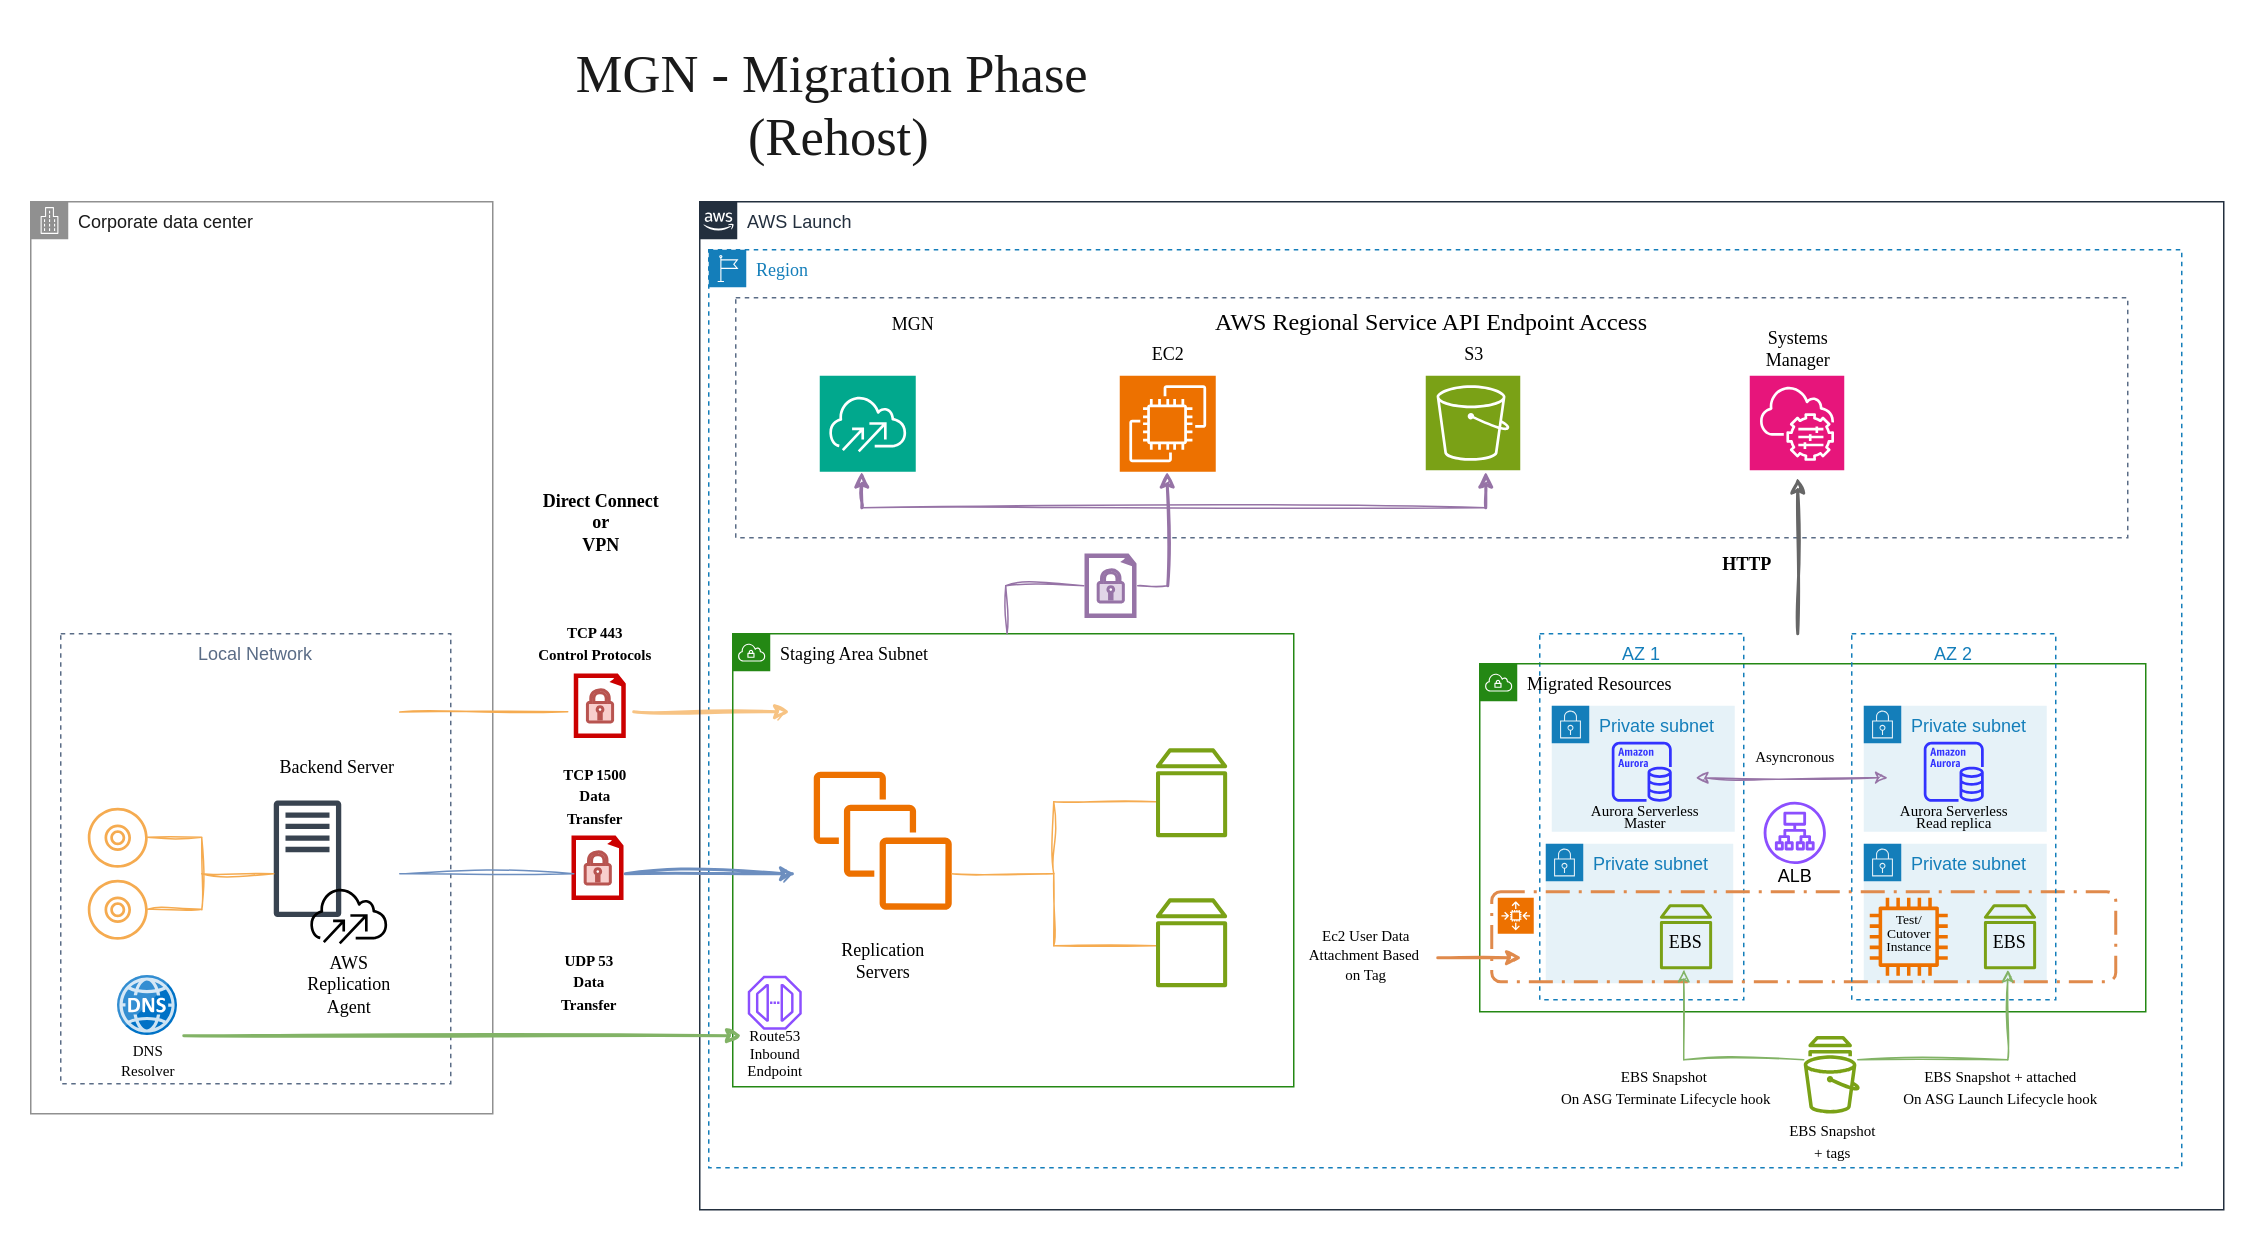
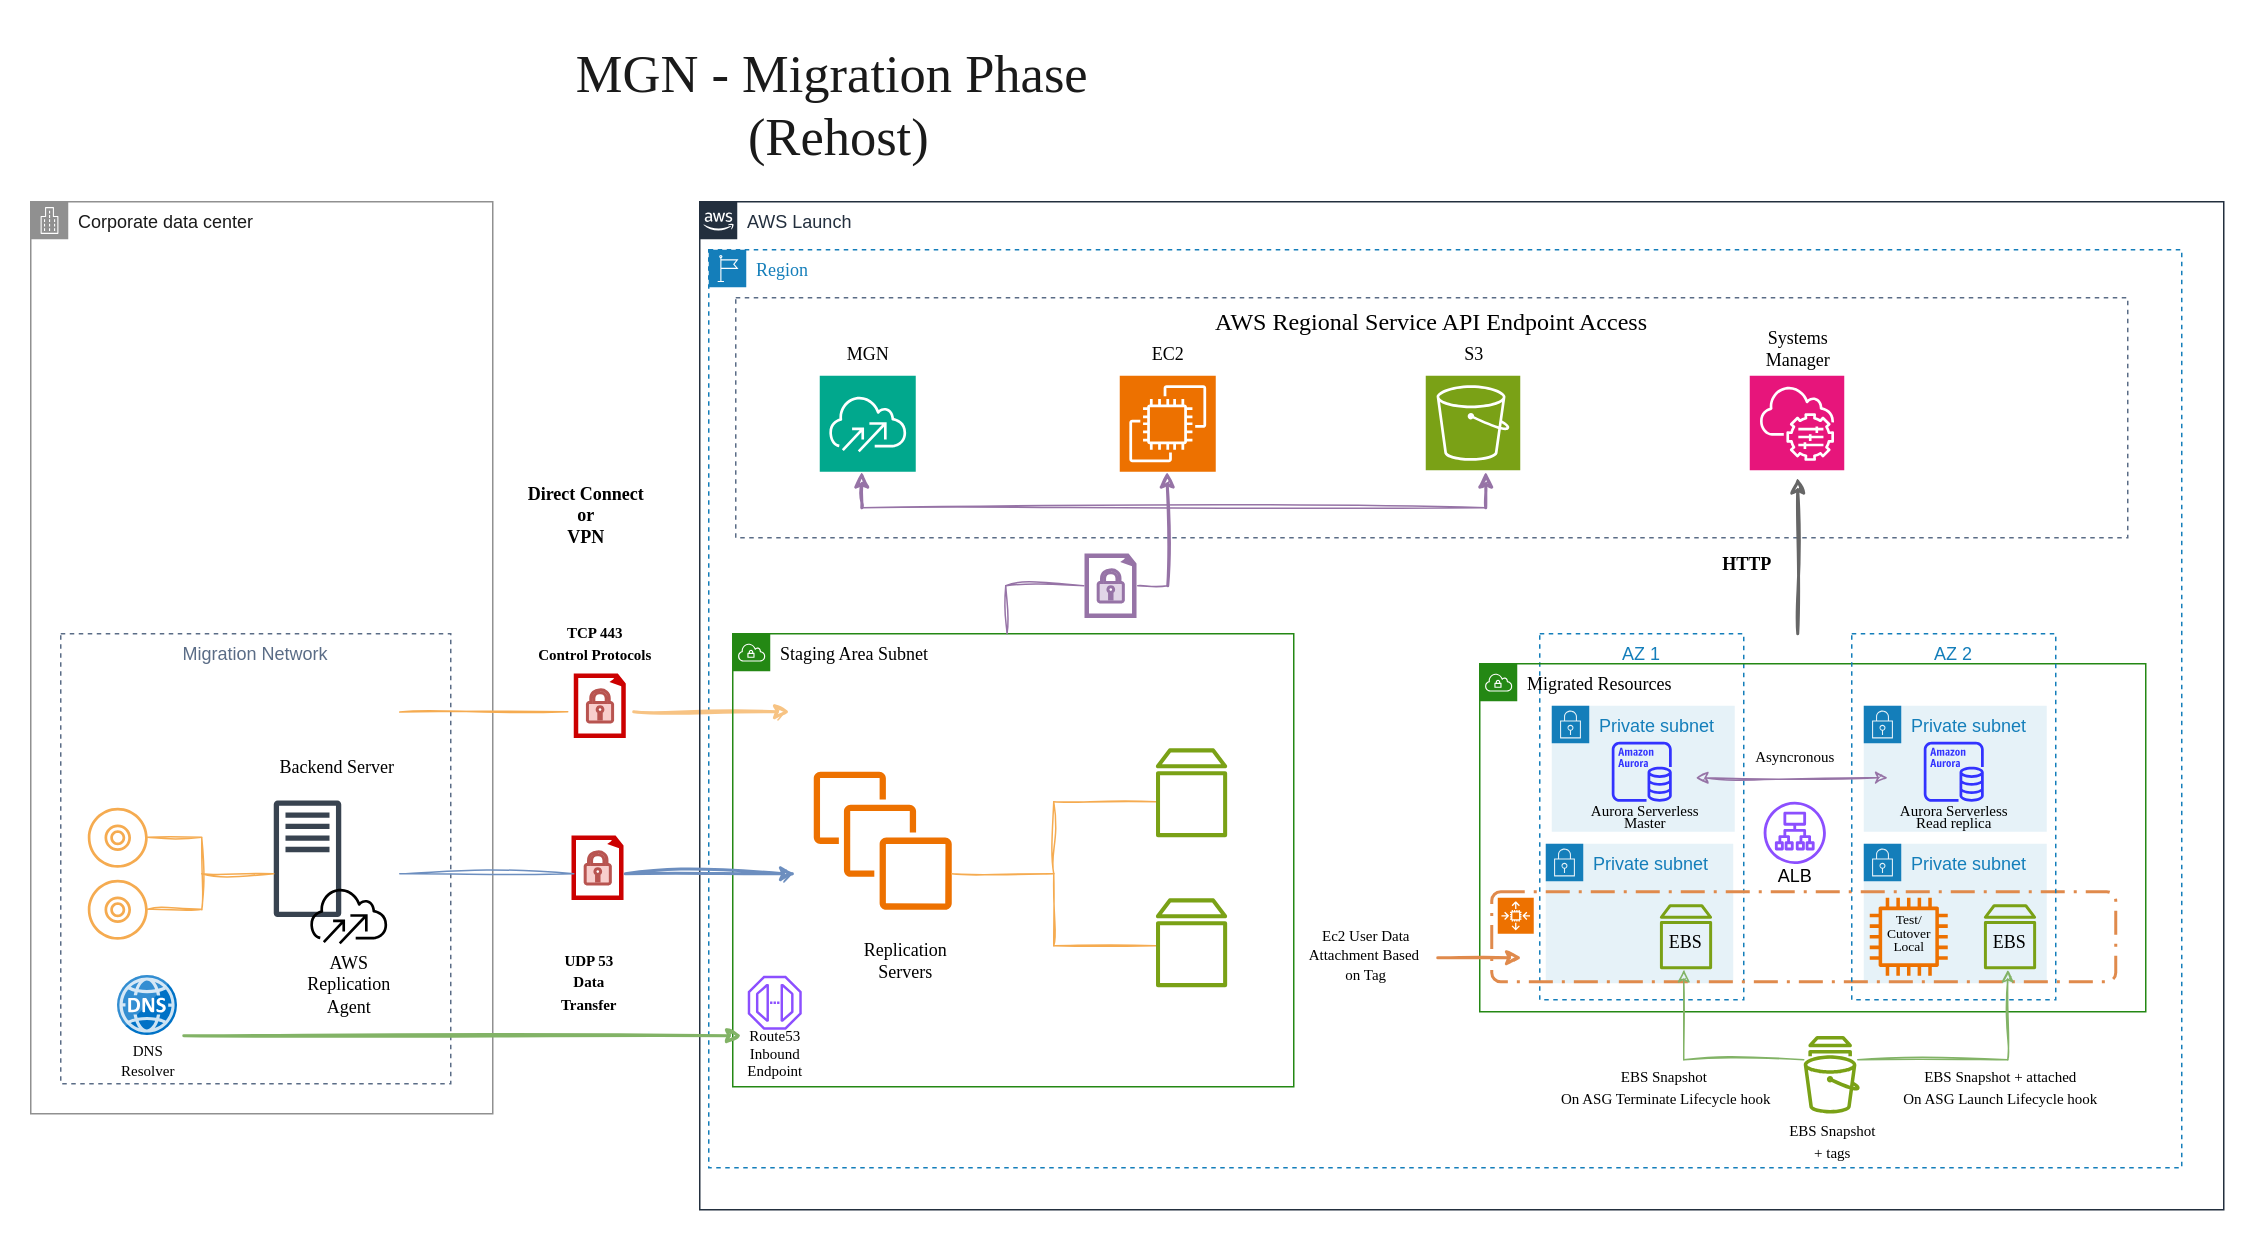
node "MGN": moved (913, 325) -> (868, 355)
node "Direct Connect or VPN": moved (600, 523) -> (585, 515)
node "Local Network": label "Local Network" -> "Migration Network"
node "TCP 1500 Data Transfer": removed
node "Test/ Cutover Instance": label "Test/ Cutover Instance" -> "Test/ Cutover Local"
node "Replication Servers": moved (883, 961) -> (905, 961)
